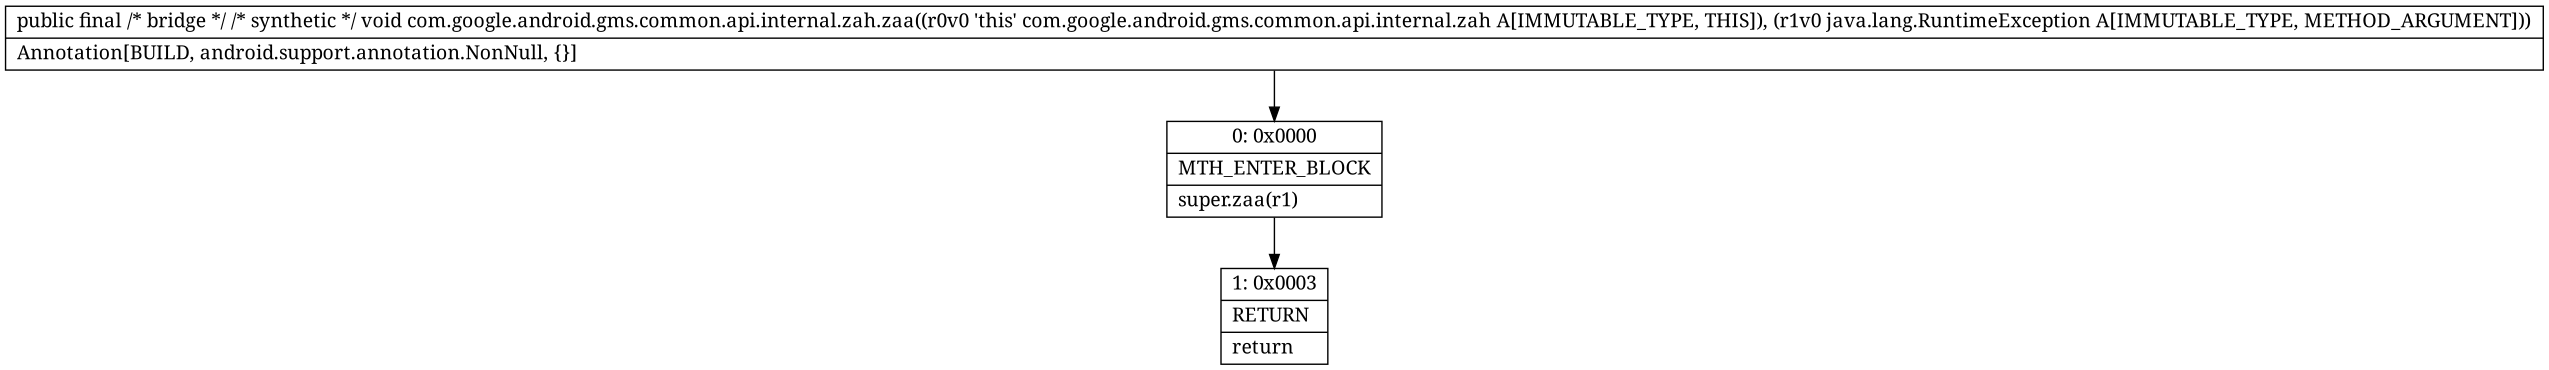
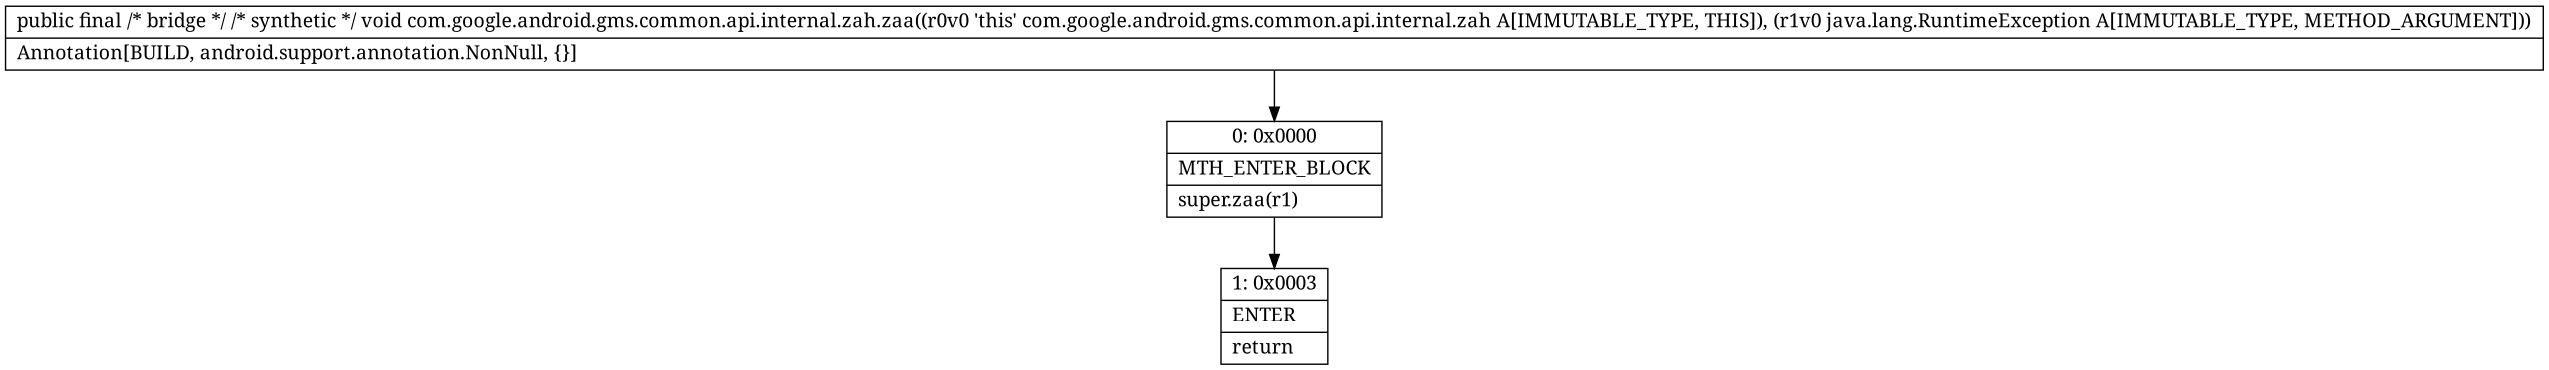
node "1: 0x0003": text "RETURN" -> "ENTER"
